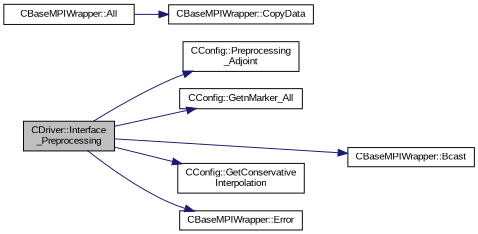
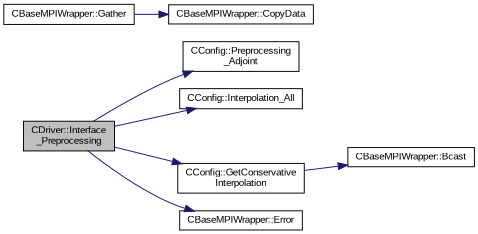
node "CBaseMPIWrapper::All": label "CBaseMPIWrapper::All" -> "CBaseMPIWrapper::Gather"
node "CConfig::GetnMarker_All": label "CConfig::GetnMarker_All" -> "CConfig::Interpolation_All"
edge "CDriver::Interface _Preprocessing" -> "CBaseMPIWrapper::Bcast": now "CConfig::GetConservative Interpolation" -> "CBaseMPIWrapper::Bcast"
